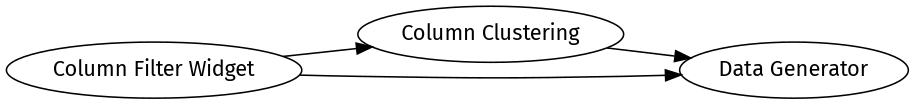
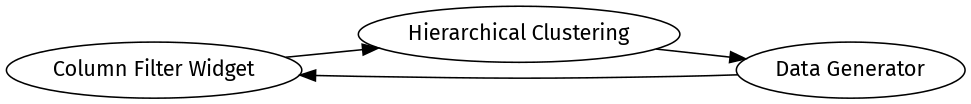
node "Column Clustering": label "Column Clustering" -> "Hierarchical Clustering"
edge "Column Filter Widget" -> "Data Generator": reversed
